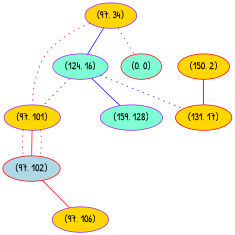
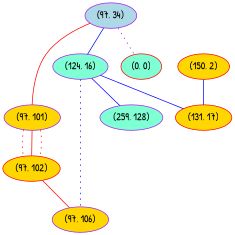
node "(97, 34)": fillcolor gold -> lightblue
edge "(97, 34)" -- "(97, 101)": style dotted -> solid
edge "(124, 16)" -- "(97, 101)": now "(124, 16)" -- "(97, 106)"
edge "(124, 16)" -- "(131, 17)": style dotted -> solid
node "(159, 128)": label "(159, 128)" -> "(259, 128)"
node "(97, 102)": fillcolor lightblue -> gold
